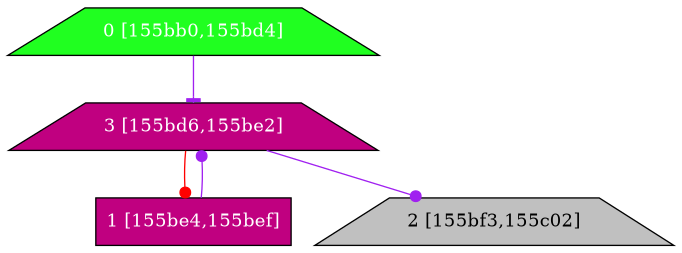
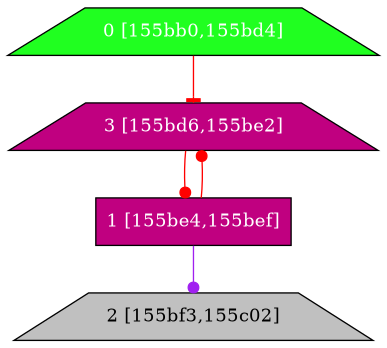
edge "0 [155bb0,155bd4]" -> "3 [155bd6,155be2]": color purple -> red
edge "3 [155bd6,155be2]" -> "2 [155bf3,155c02]": now "1 [155be4,155bef]" -> "2 [155bf3,155c02]"
edge "1 [155be4,155bef]" -> "3 [155bd6,155be2]": color purple -> red
